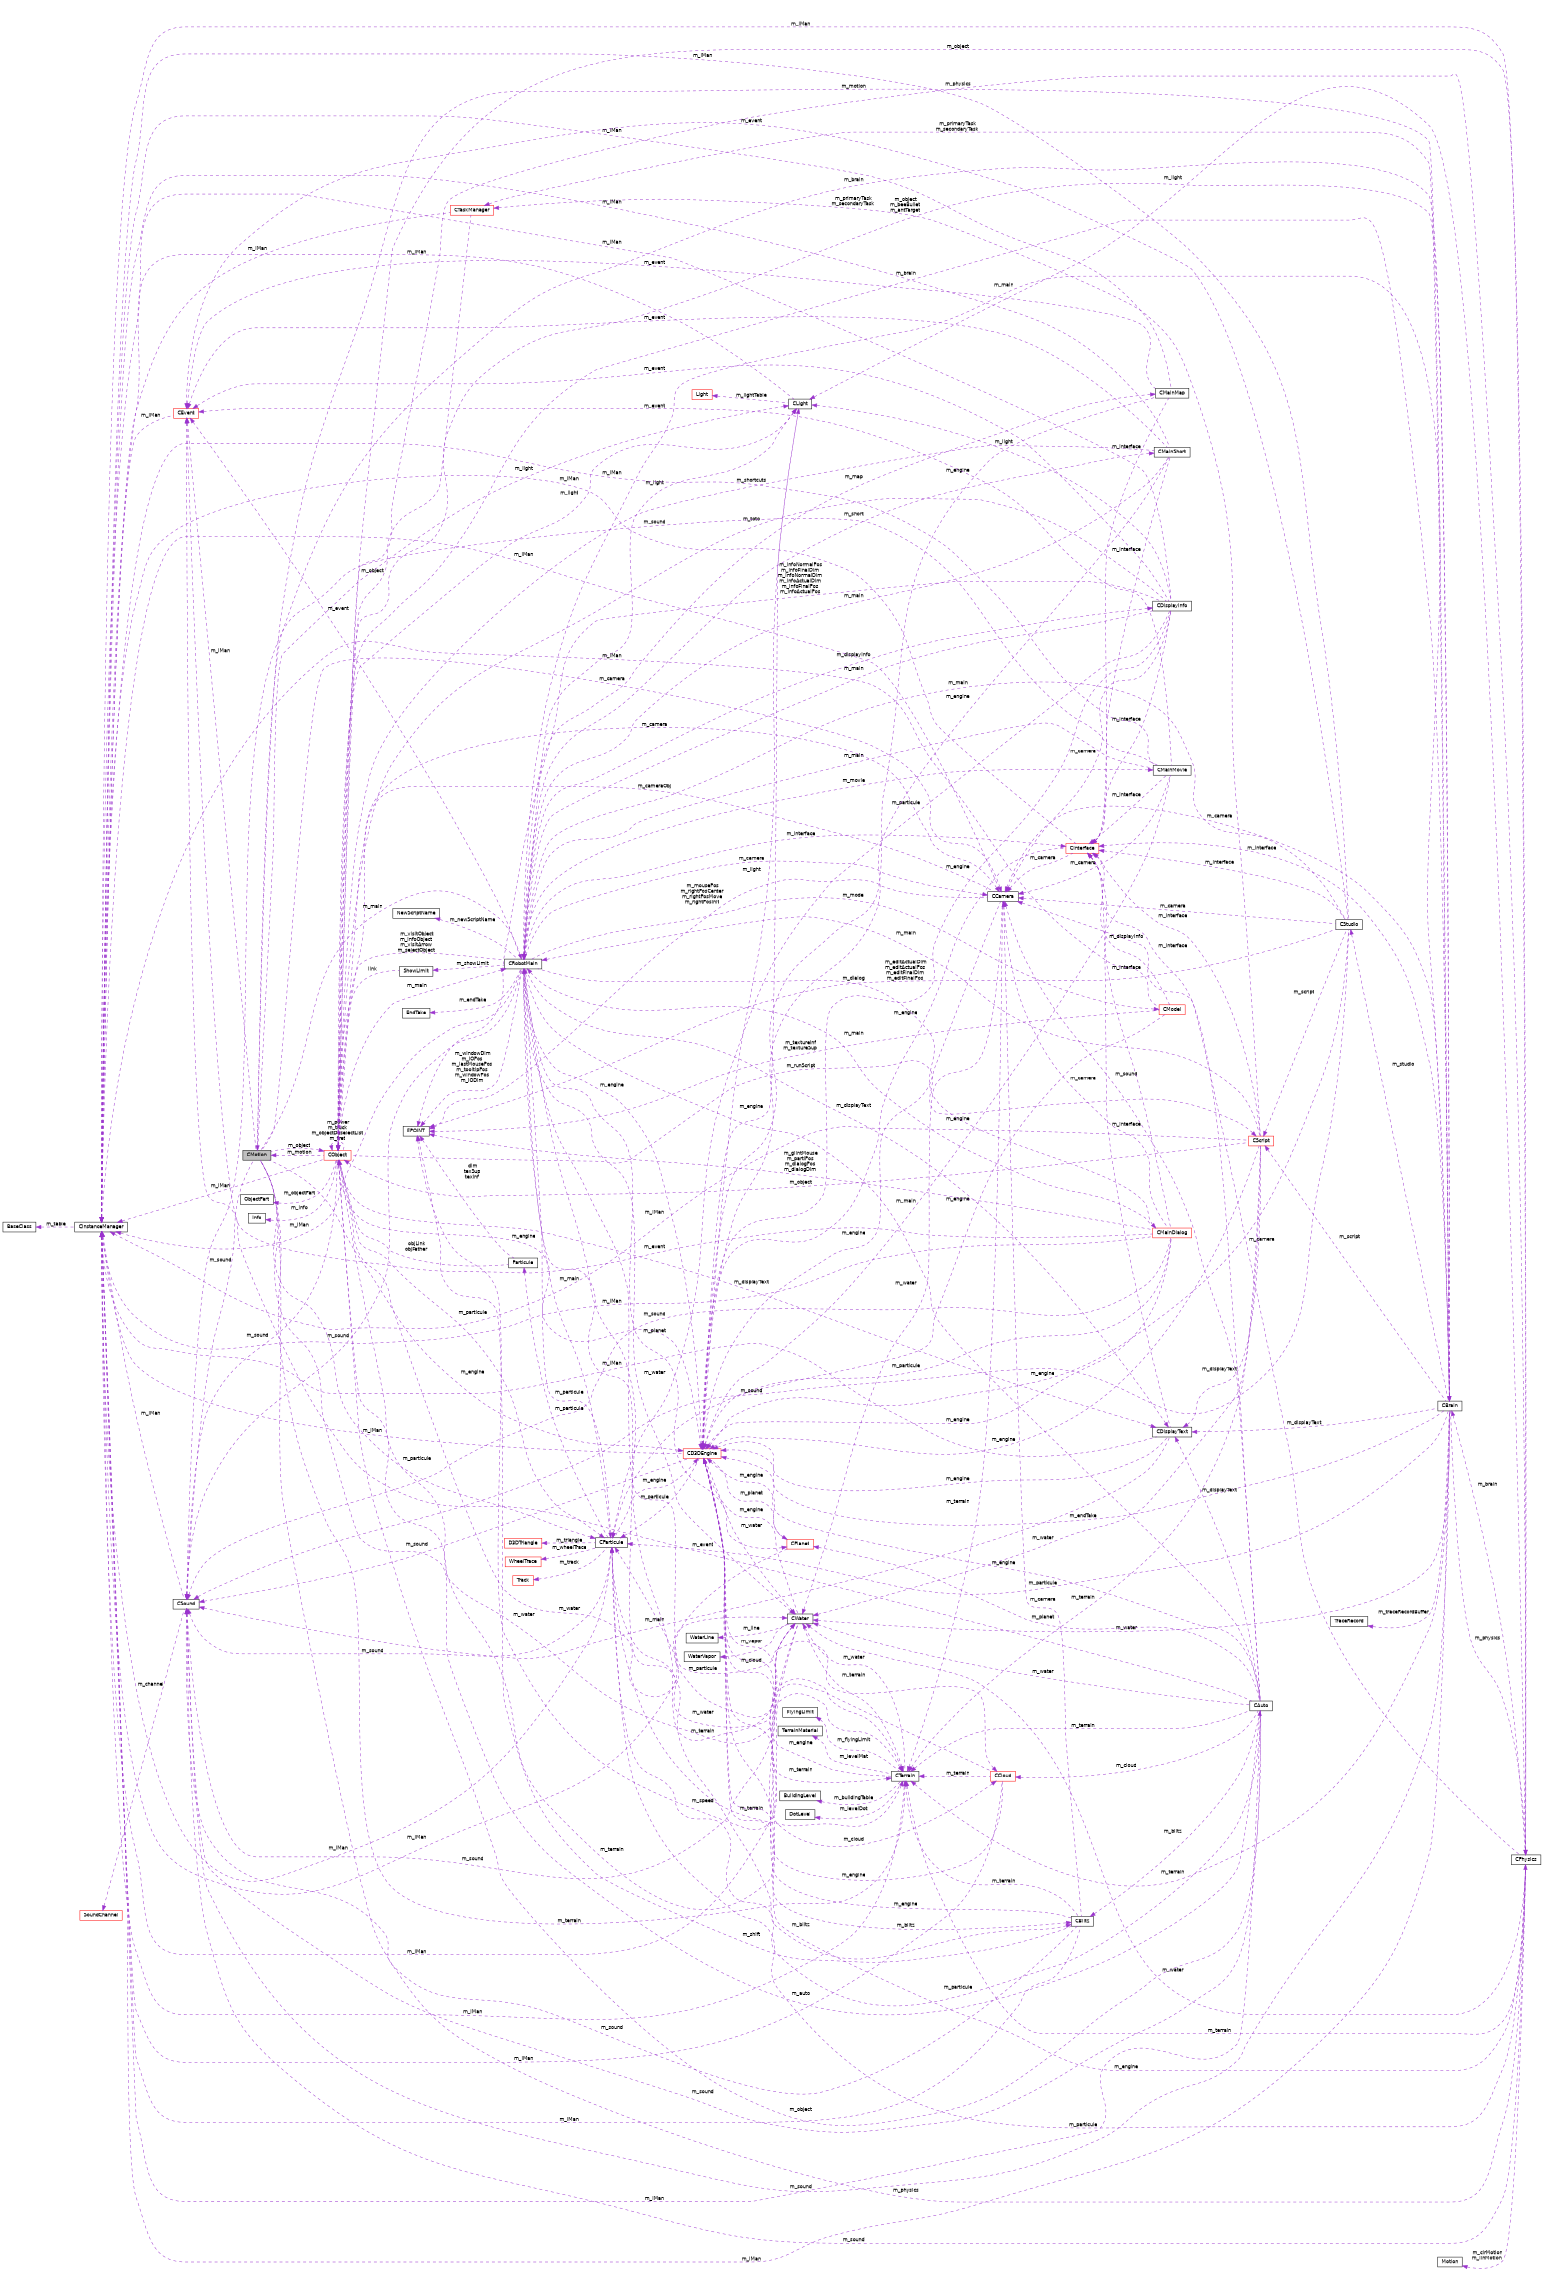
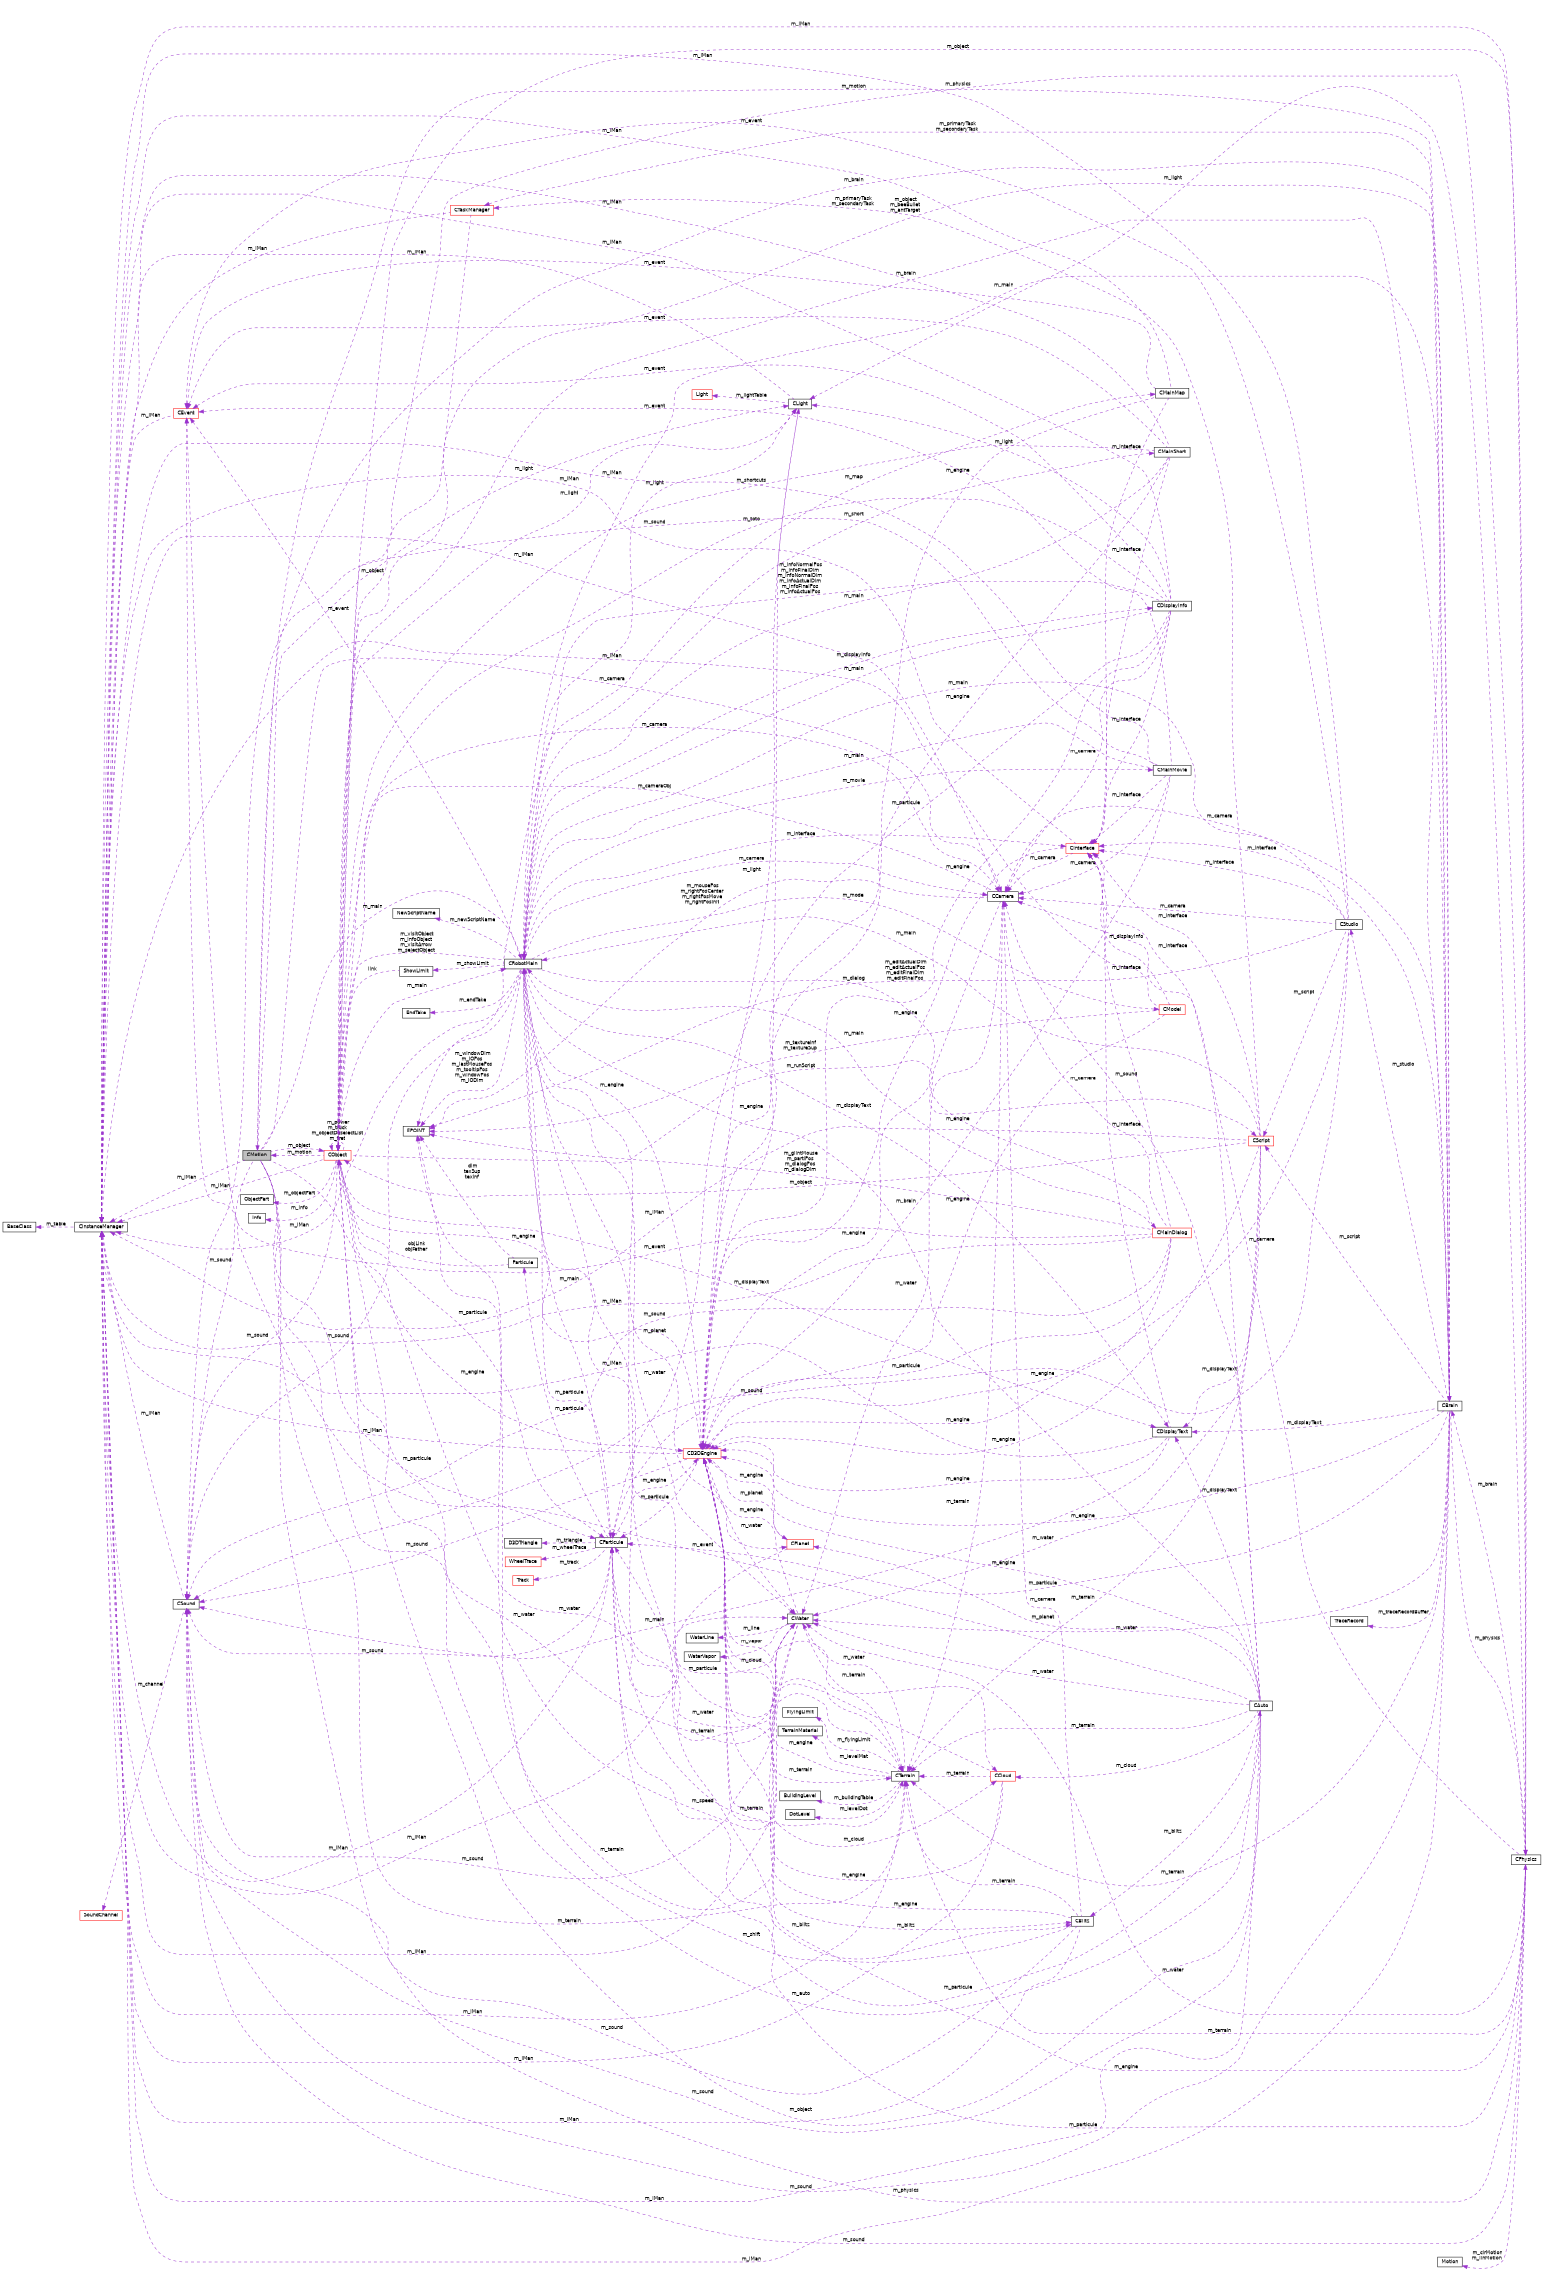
edge "CMotion" -> "CEvent": now "CMotion" -> "CInstanceManager"
edge "CAuto" -> "CRobotMain": label " m_main" -> " m_brain"
edge "CBrain" -> "CD3DEngine": label " m_endTake" -> " m_engine"
node "D3DTriangle": color red -> black
